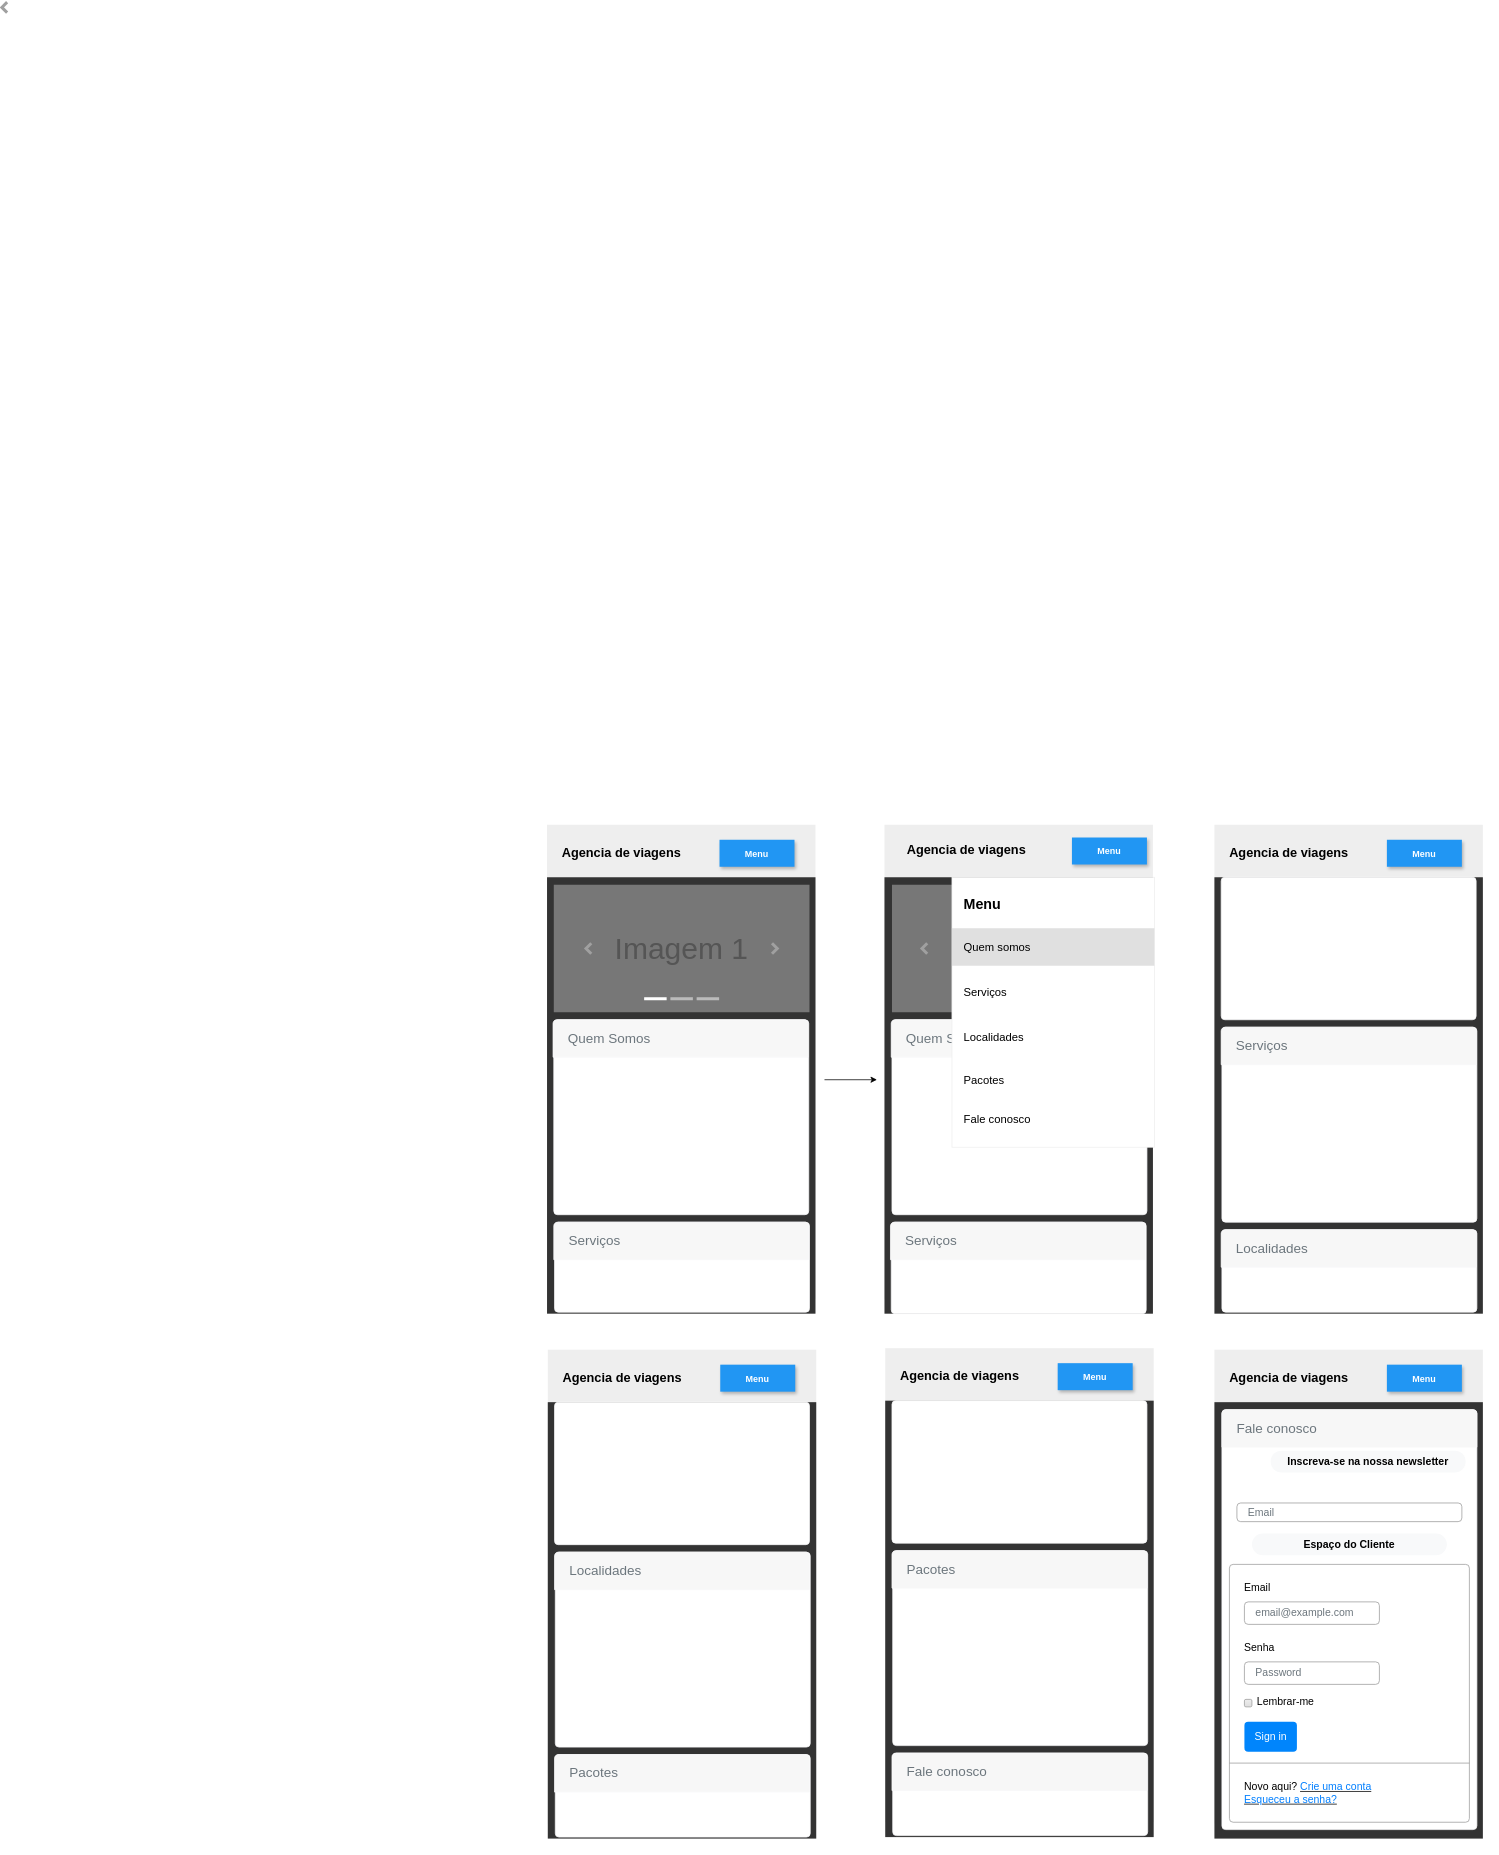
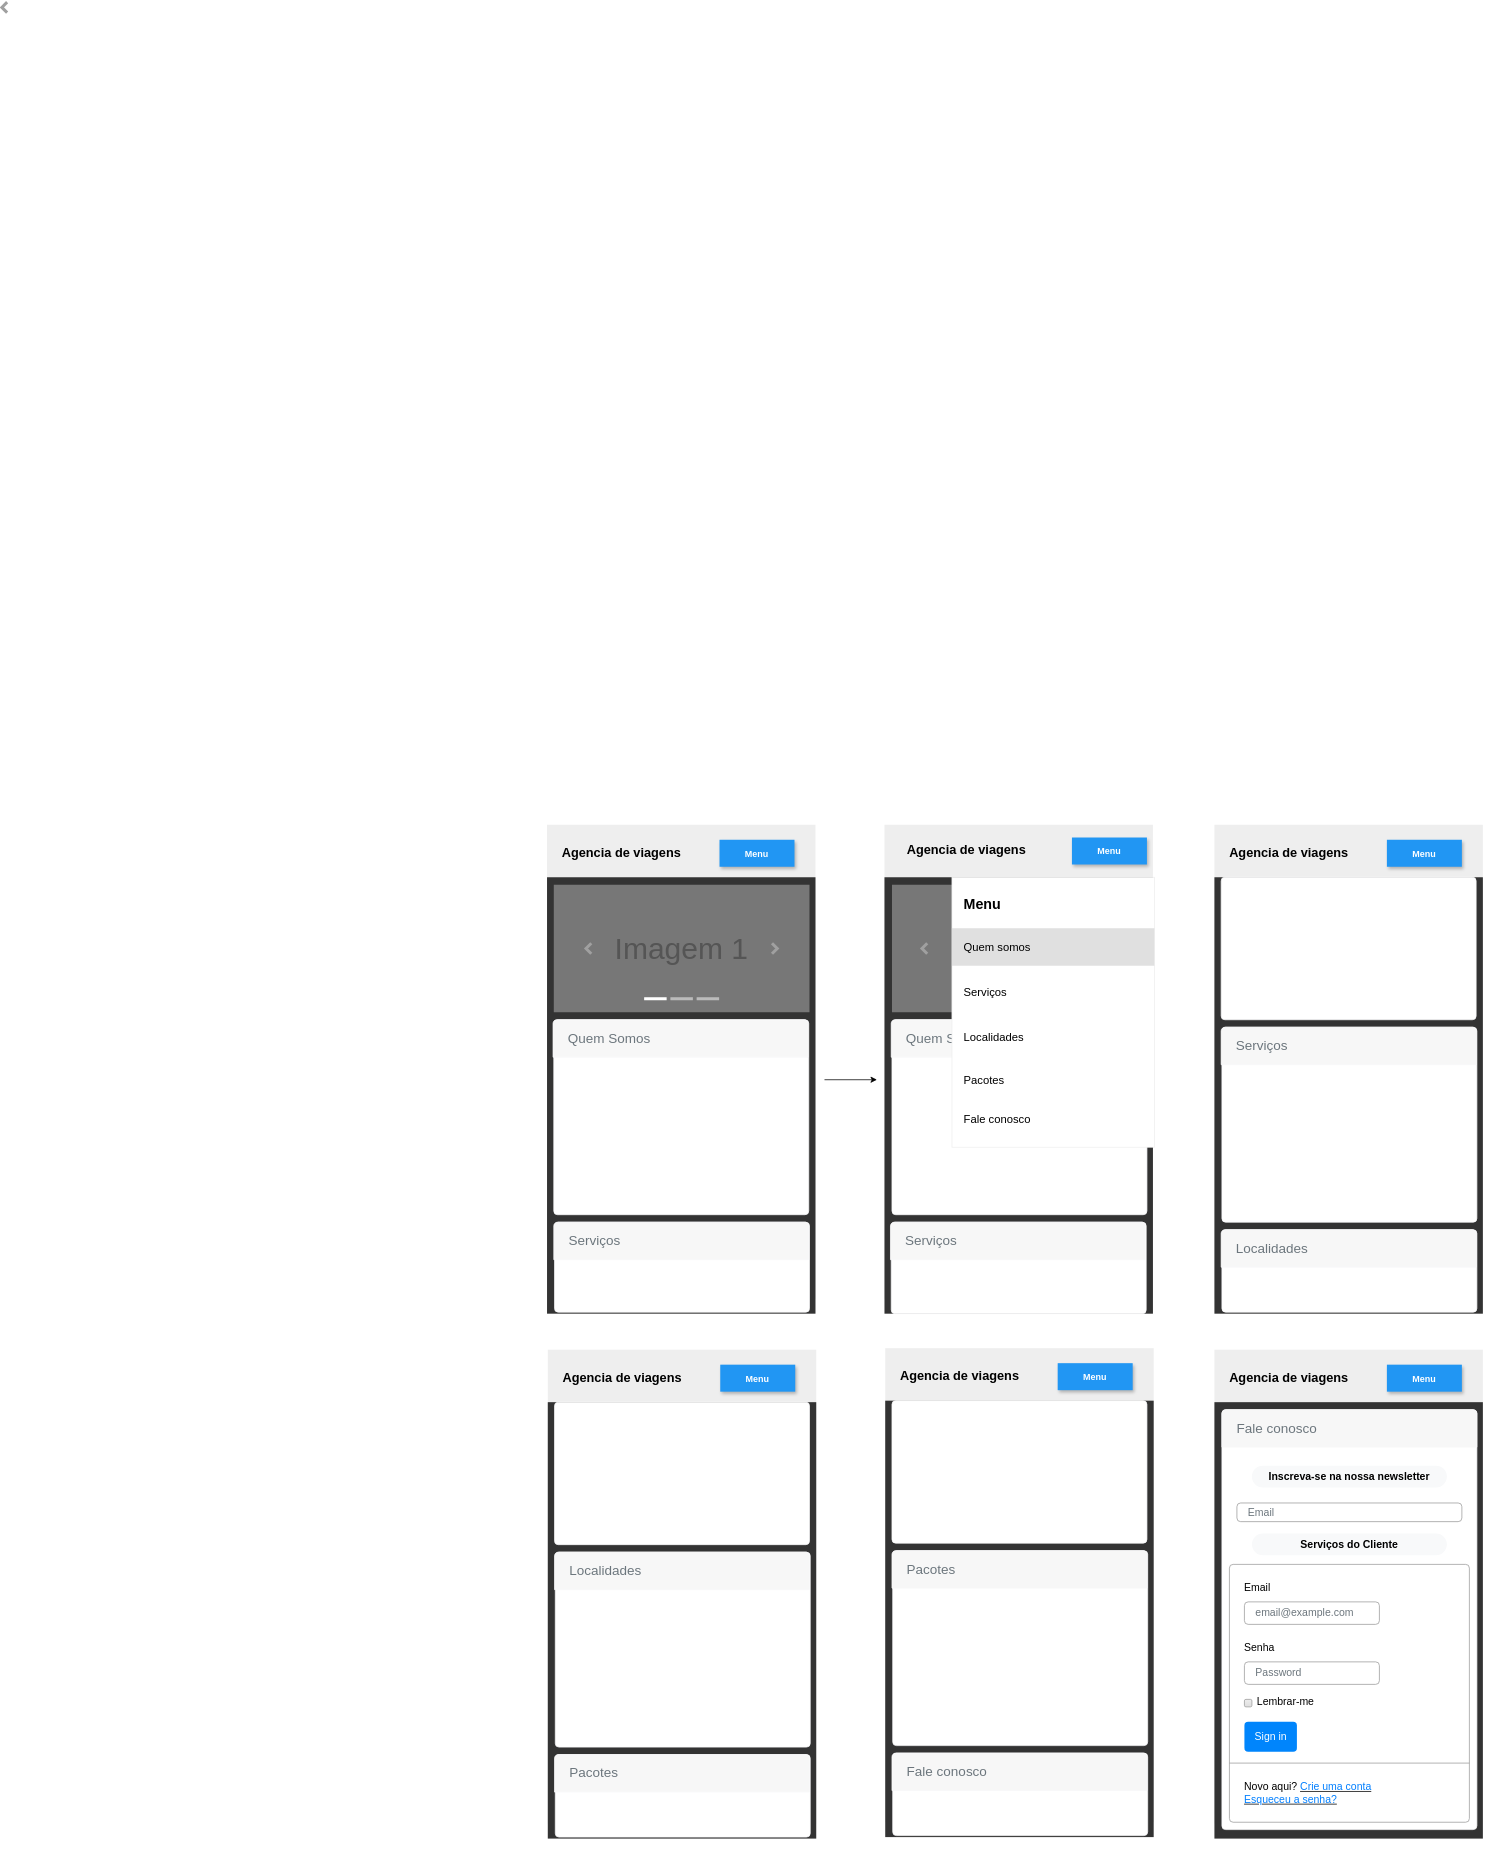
node "Inscreva-se na nossa newsletter": moved (1368, 1462) -> (1350, 1477)
node "Espaço do Cliente": label "Espaço do Cliente" -> "Serviços do Cliente"
